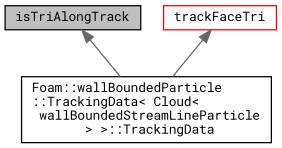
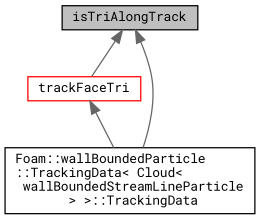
edge "trackFaceTri" -> "isTriAlongTrack": added
